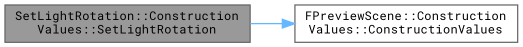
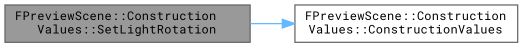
node "SetLightRotation::Construction Values::SetLightRotation": label "SetLightRotation::Construction Values::SetLightRotation" -> "FPreviewScene::Construction Values::SetLightRotation"
